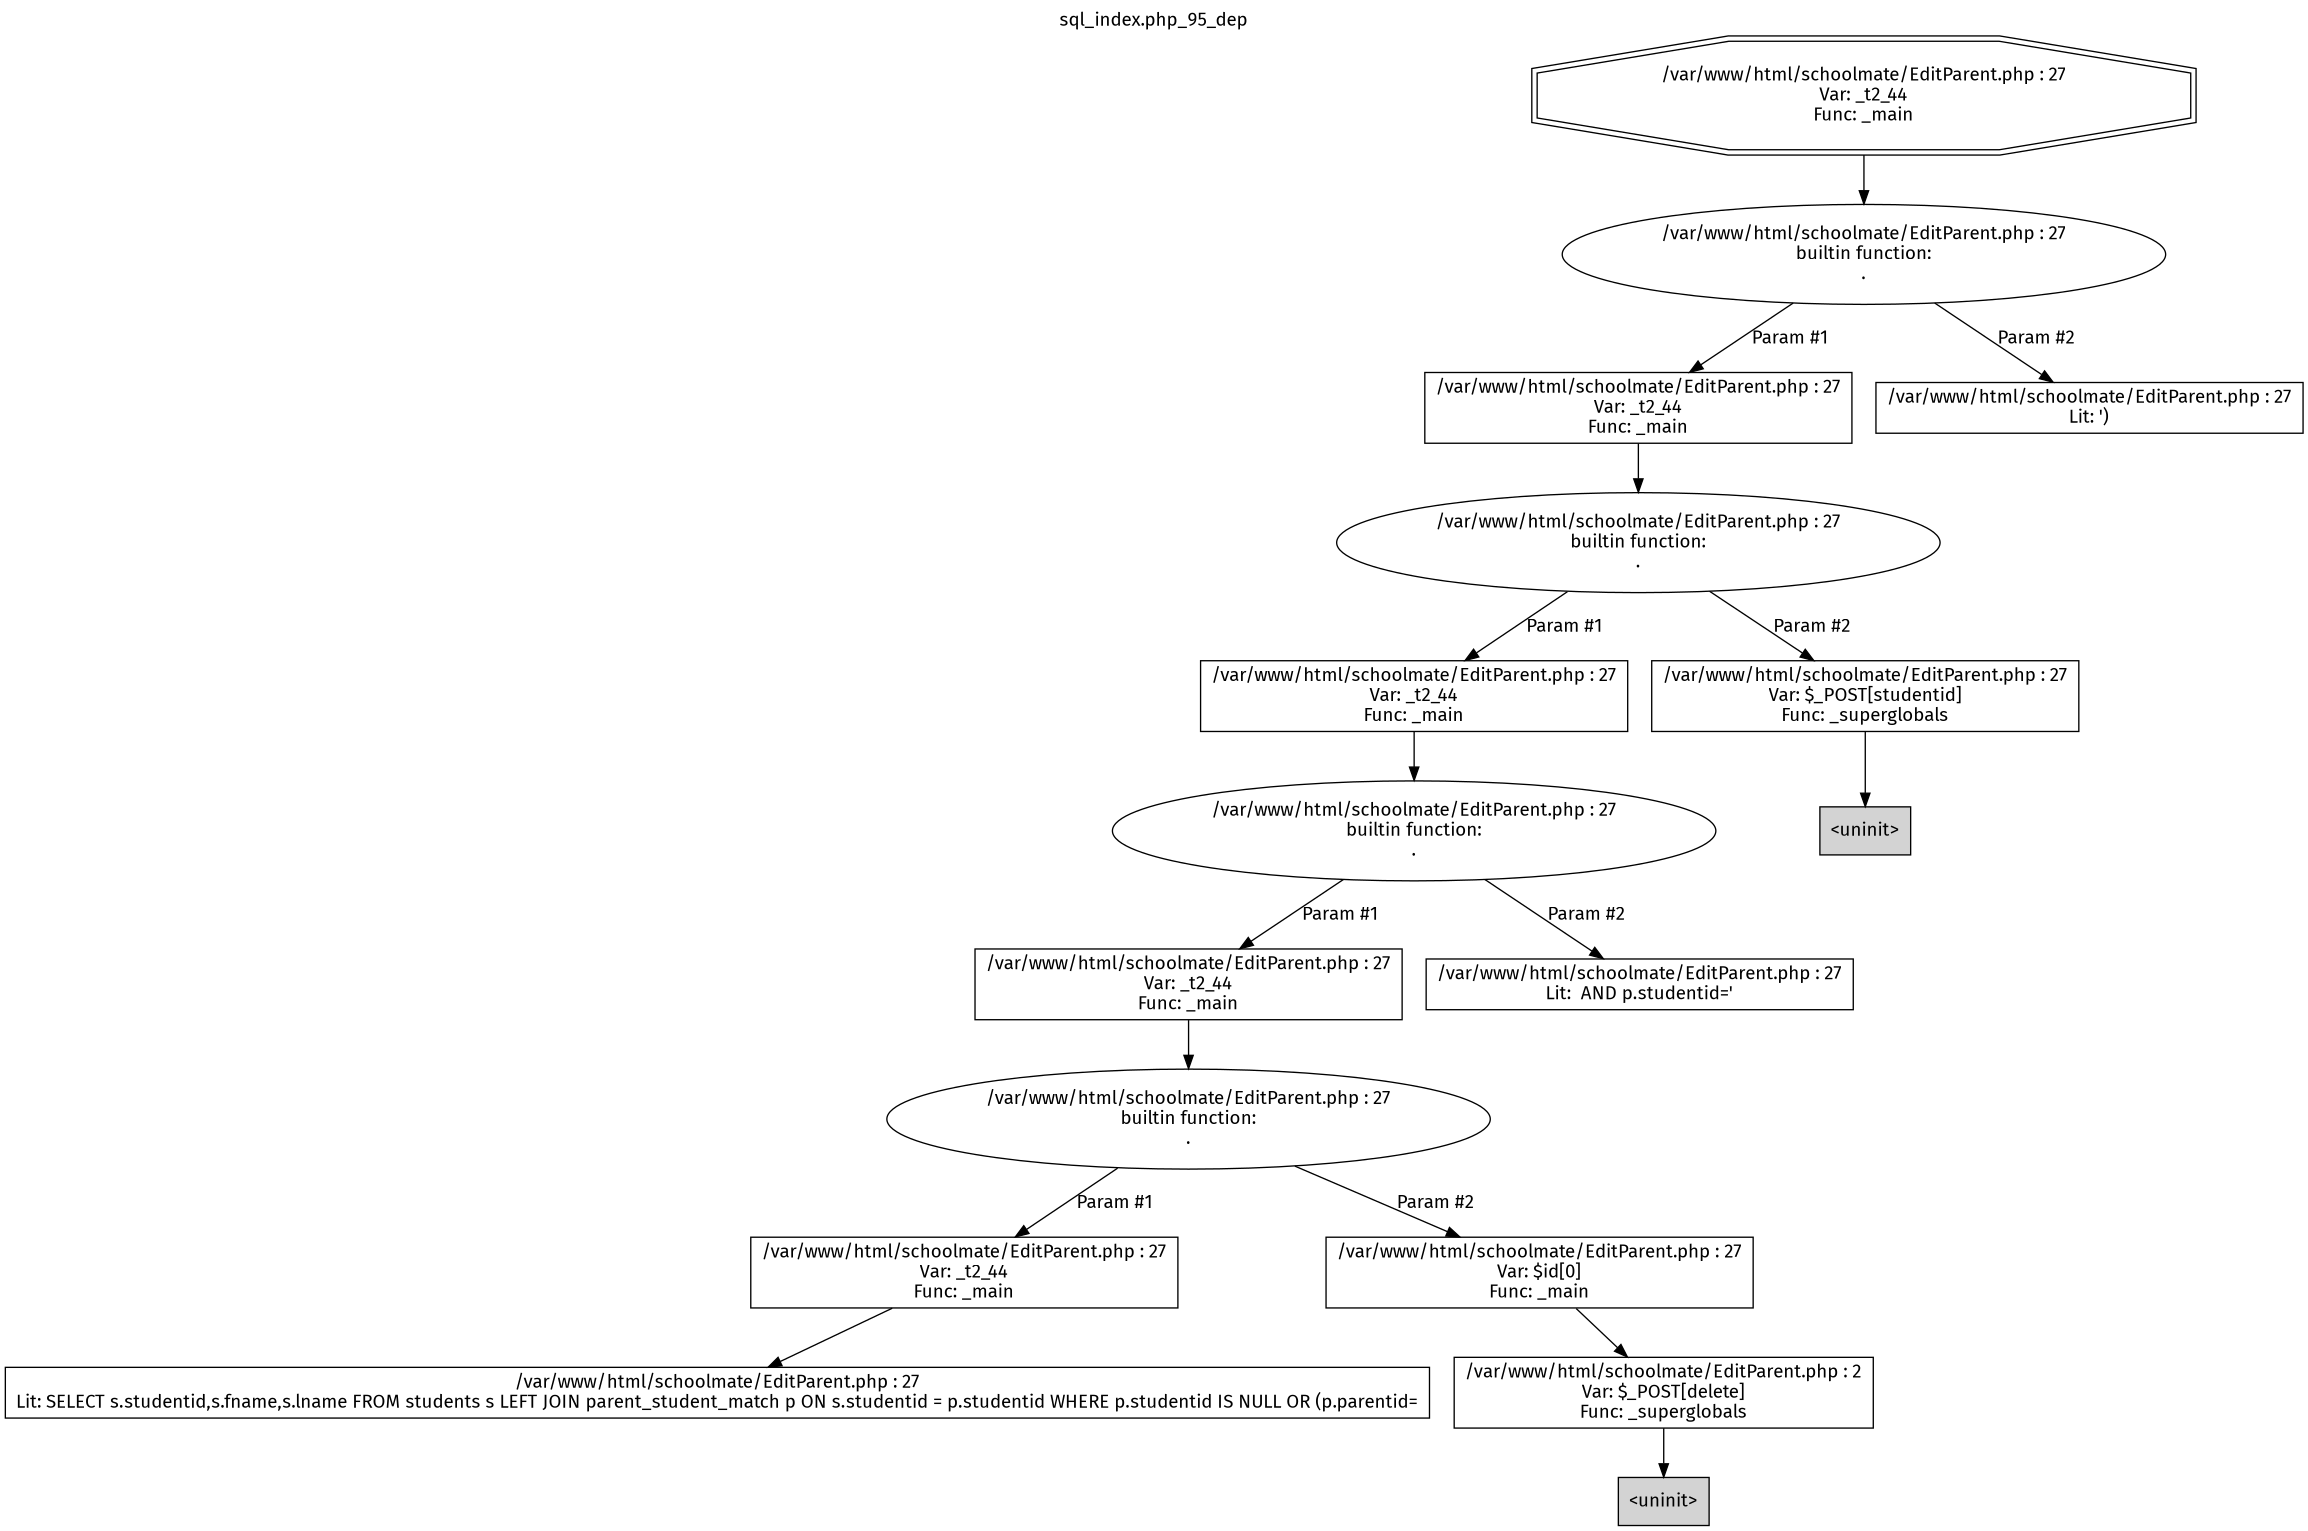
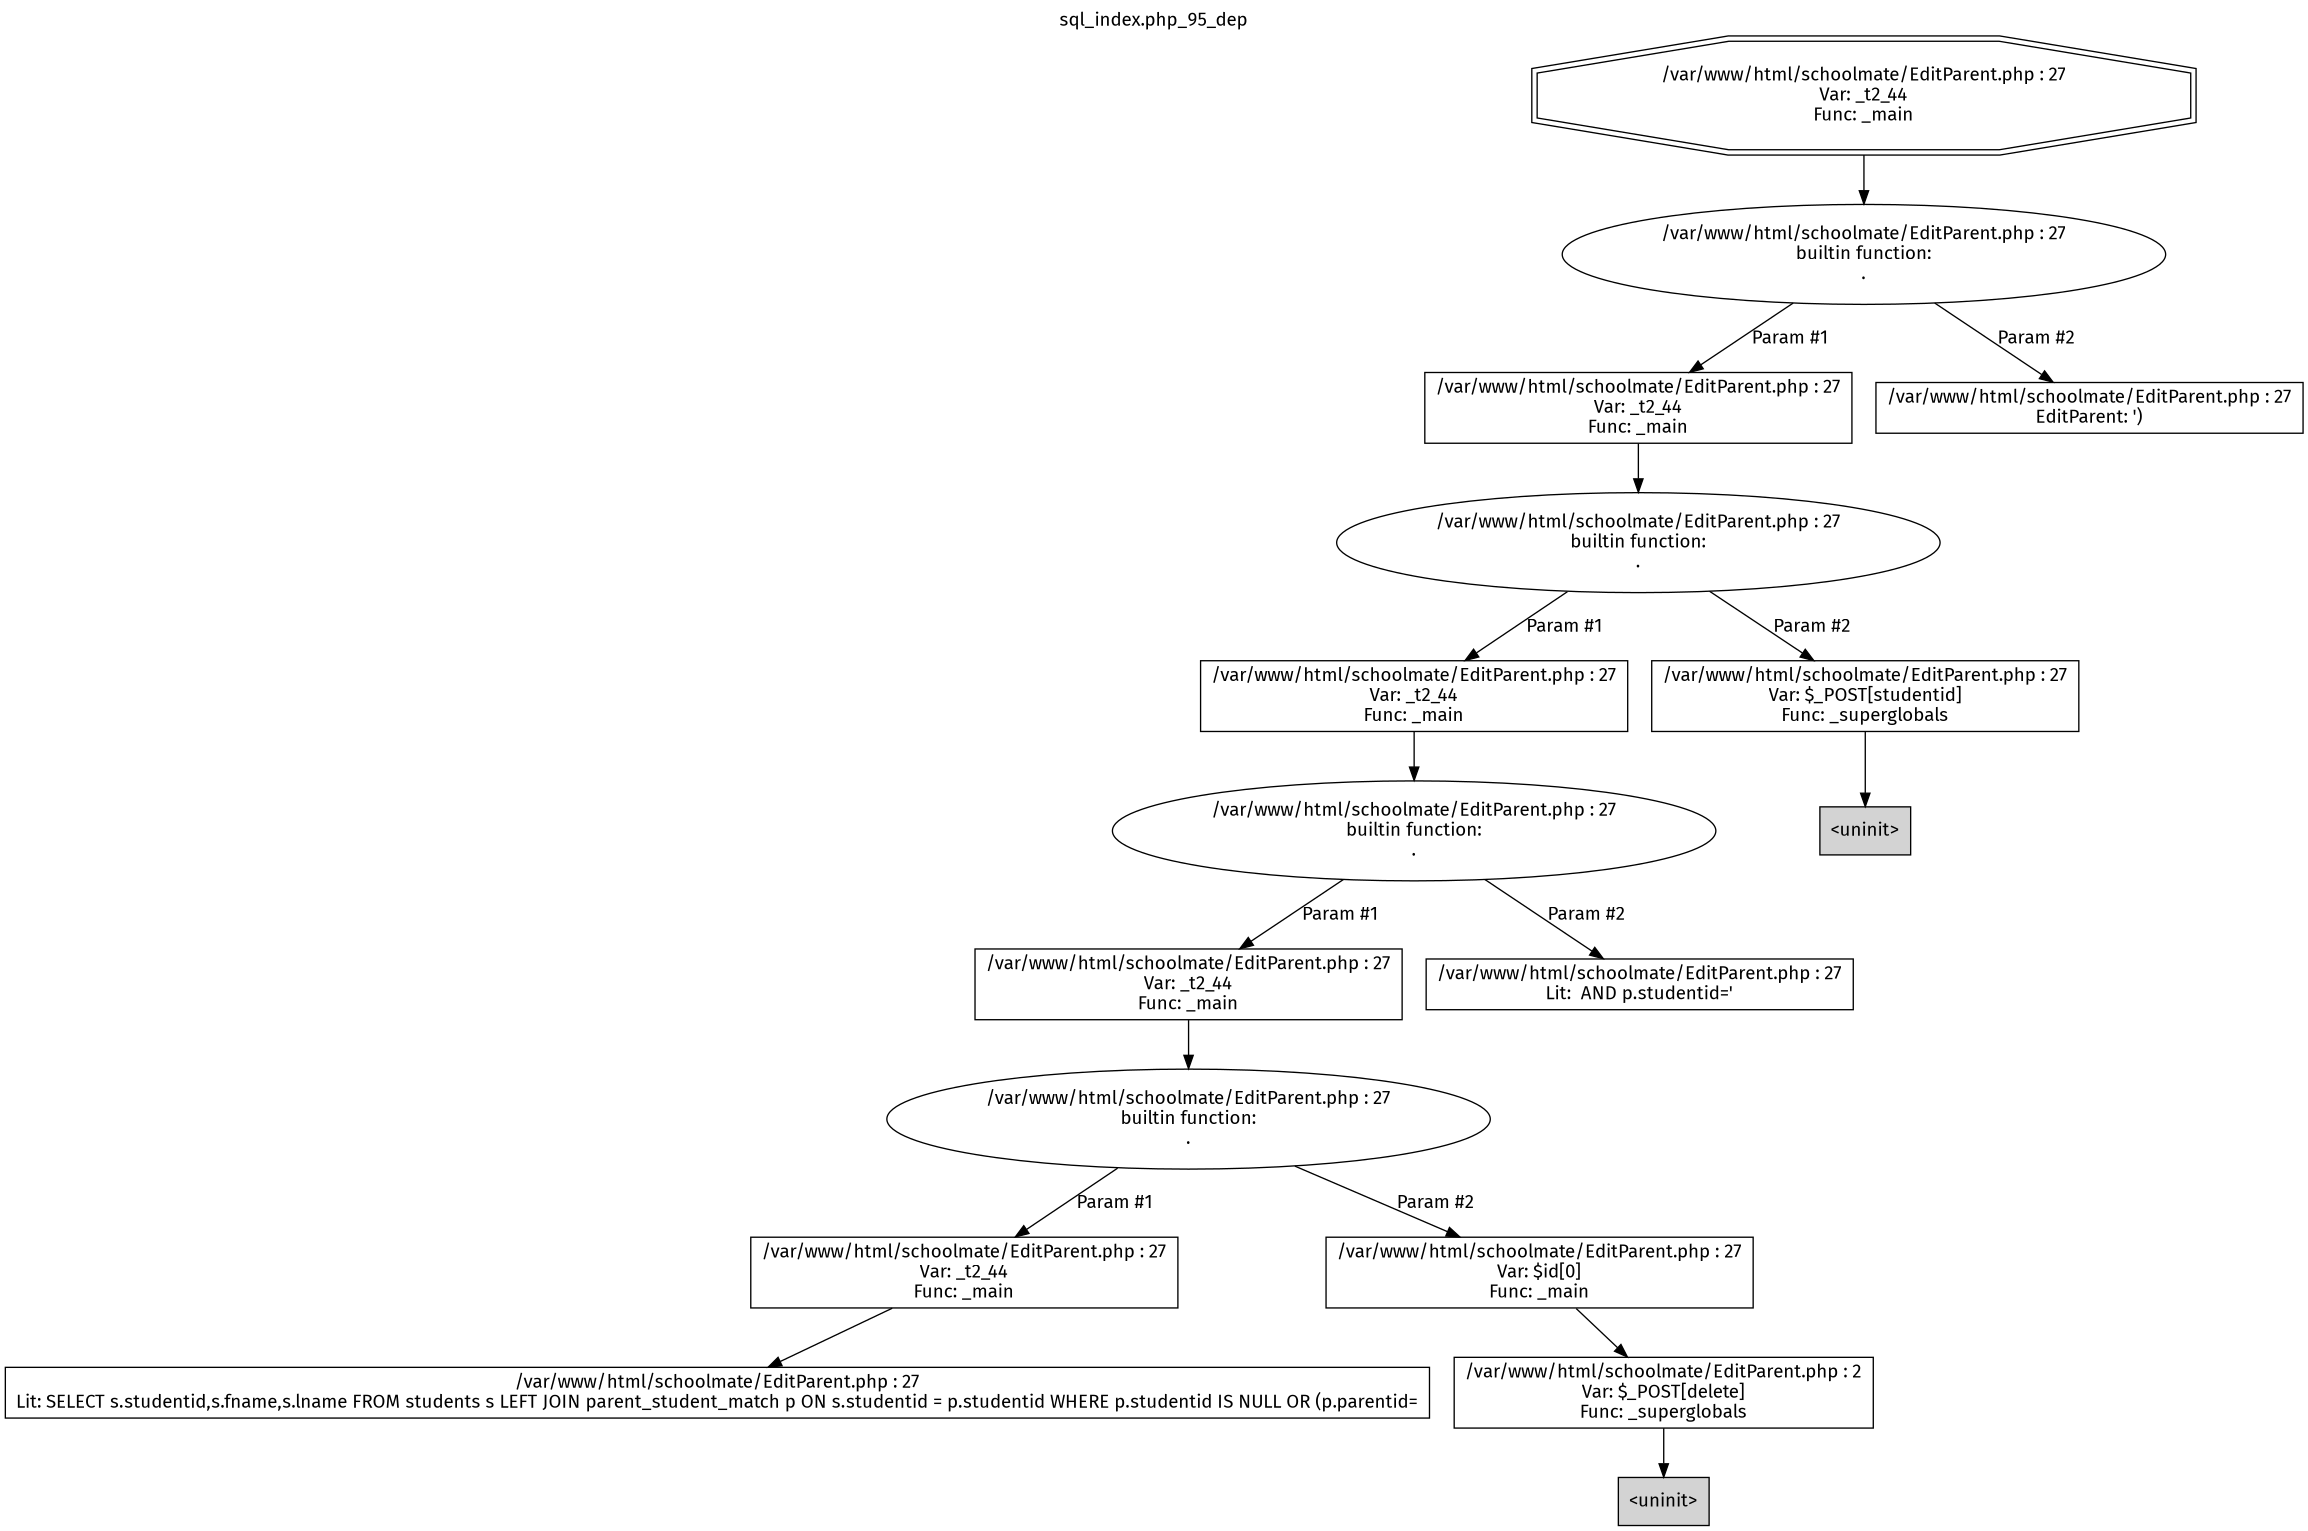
node "/var/www/html/schoolmate/EditParent.php : 27 Lit: ')": label "/var/www/html/schoolmate/EditParent.php : 27 Lit: ')" -> "/var/www/html/schoolmate/EditParent.php : 27 EditParent: ')"
